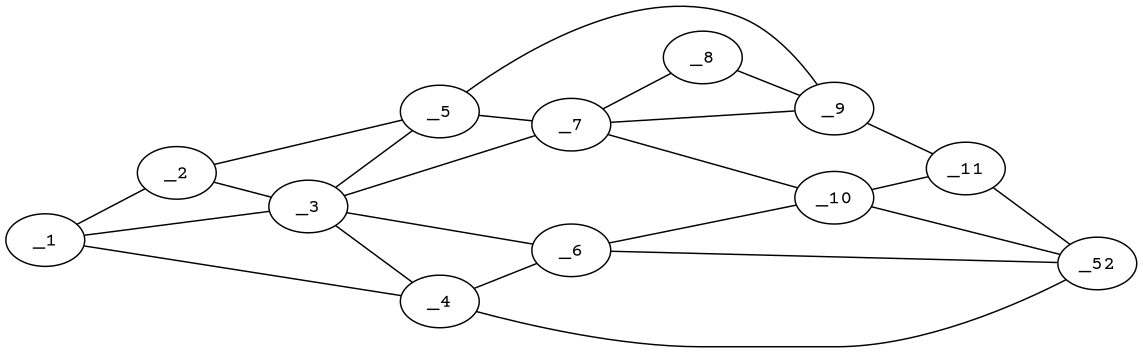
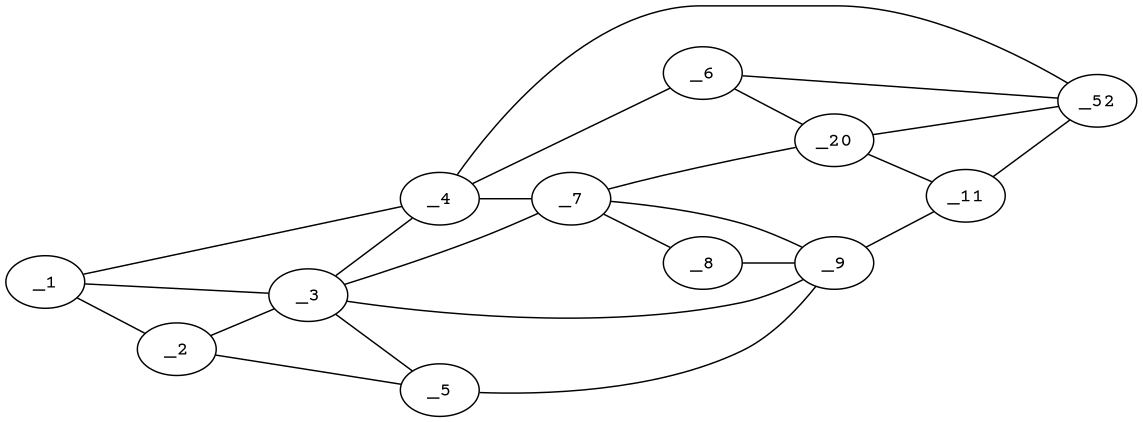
edge "_5" -- "_7": now "_4" -- "_7"
node "_10": label "_10" -> "_20"
edge "_3" -- "_6": now "_3" -- "_9"
